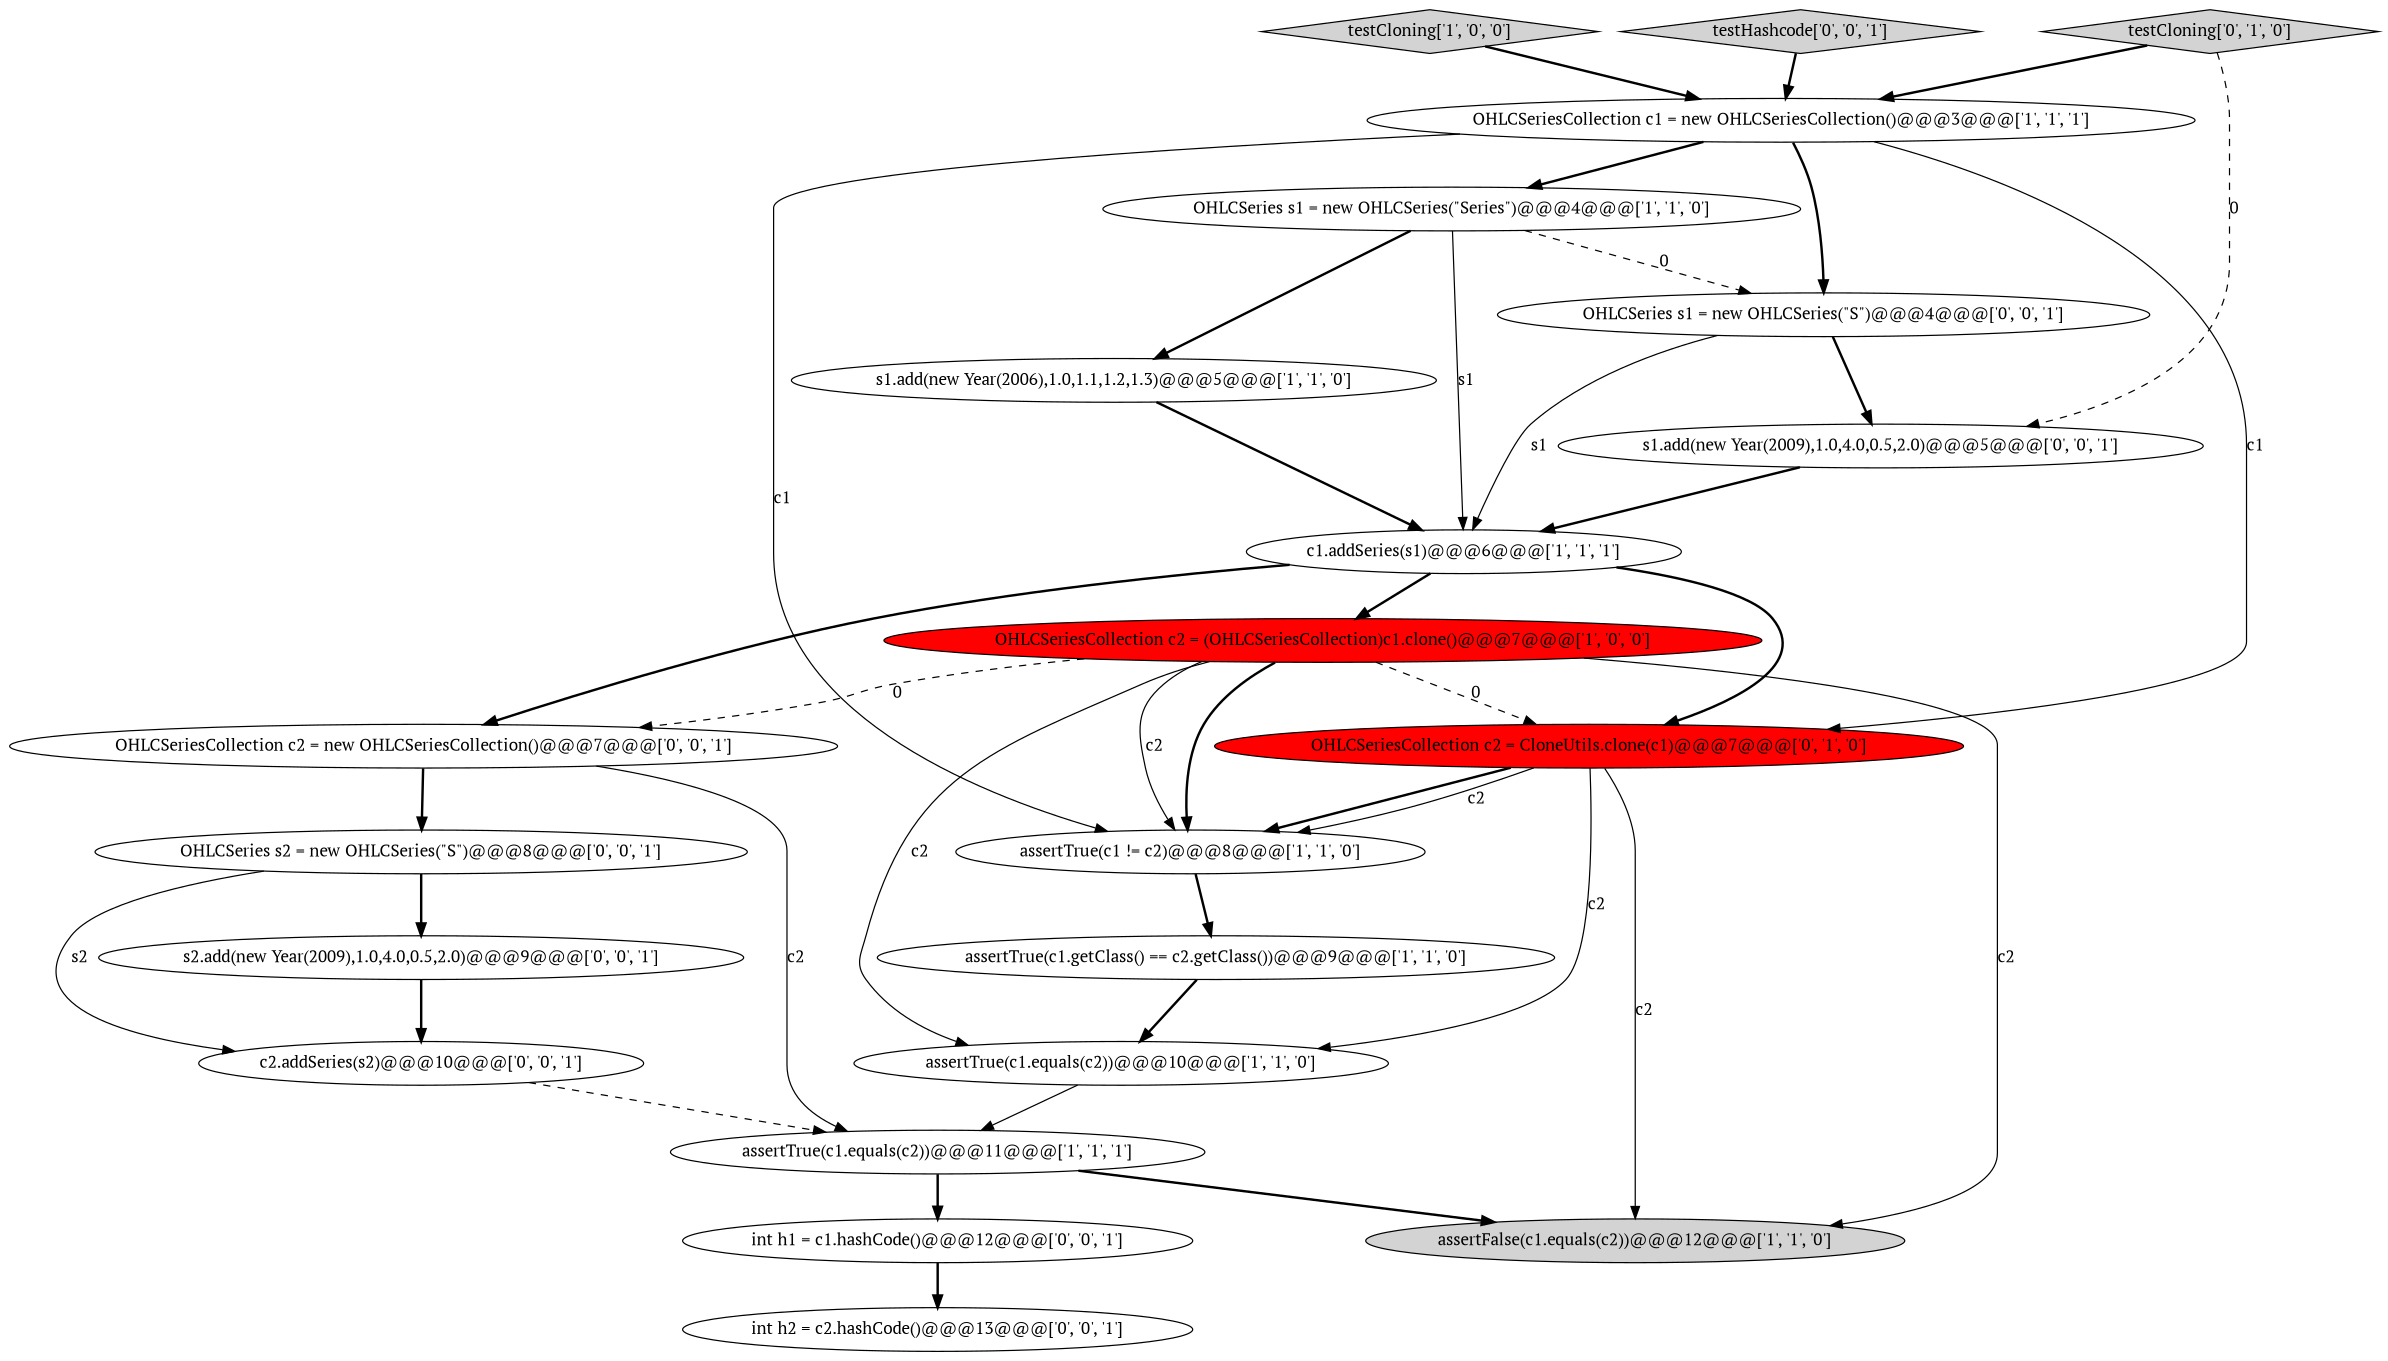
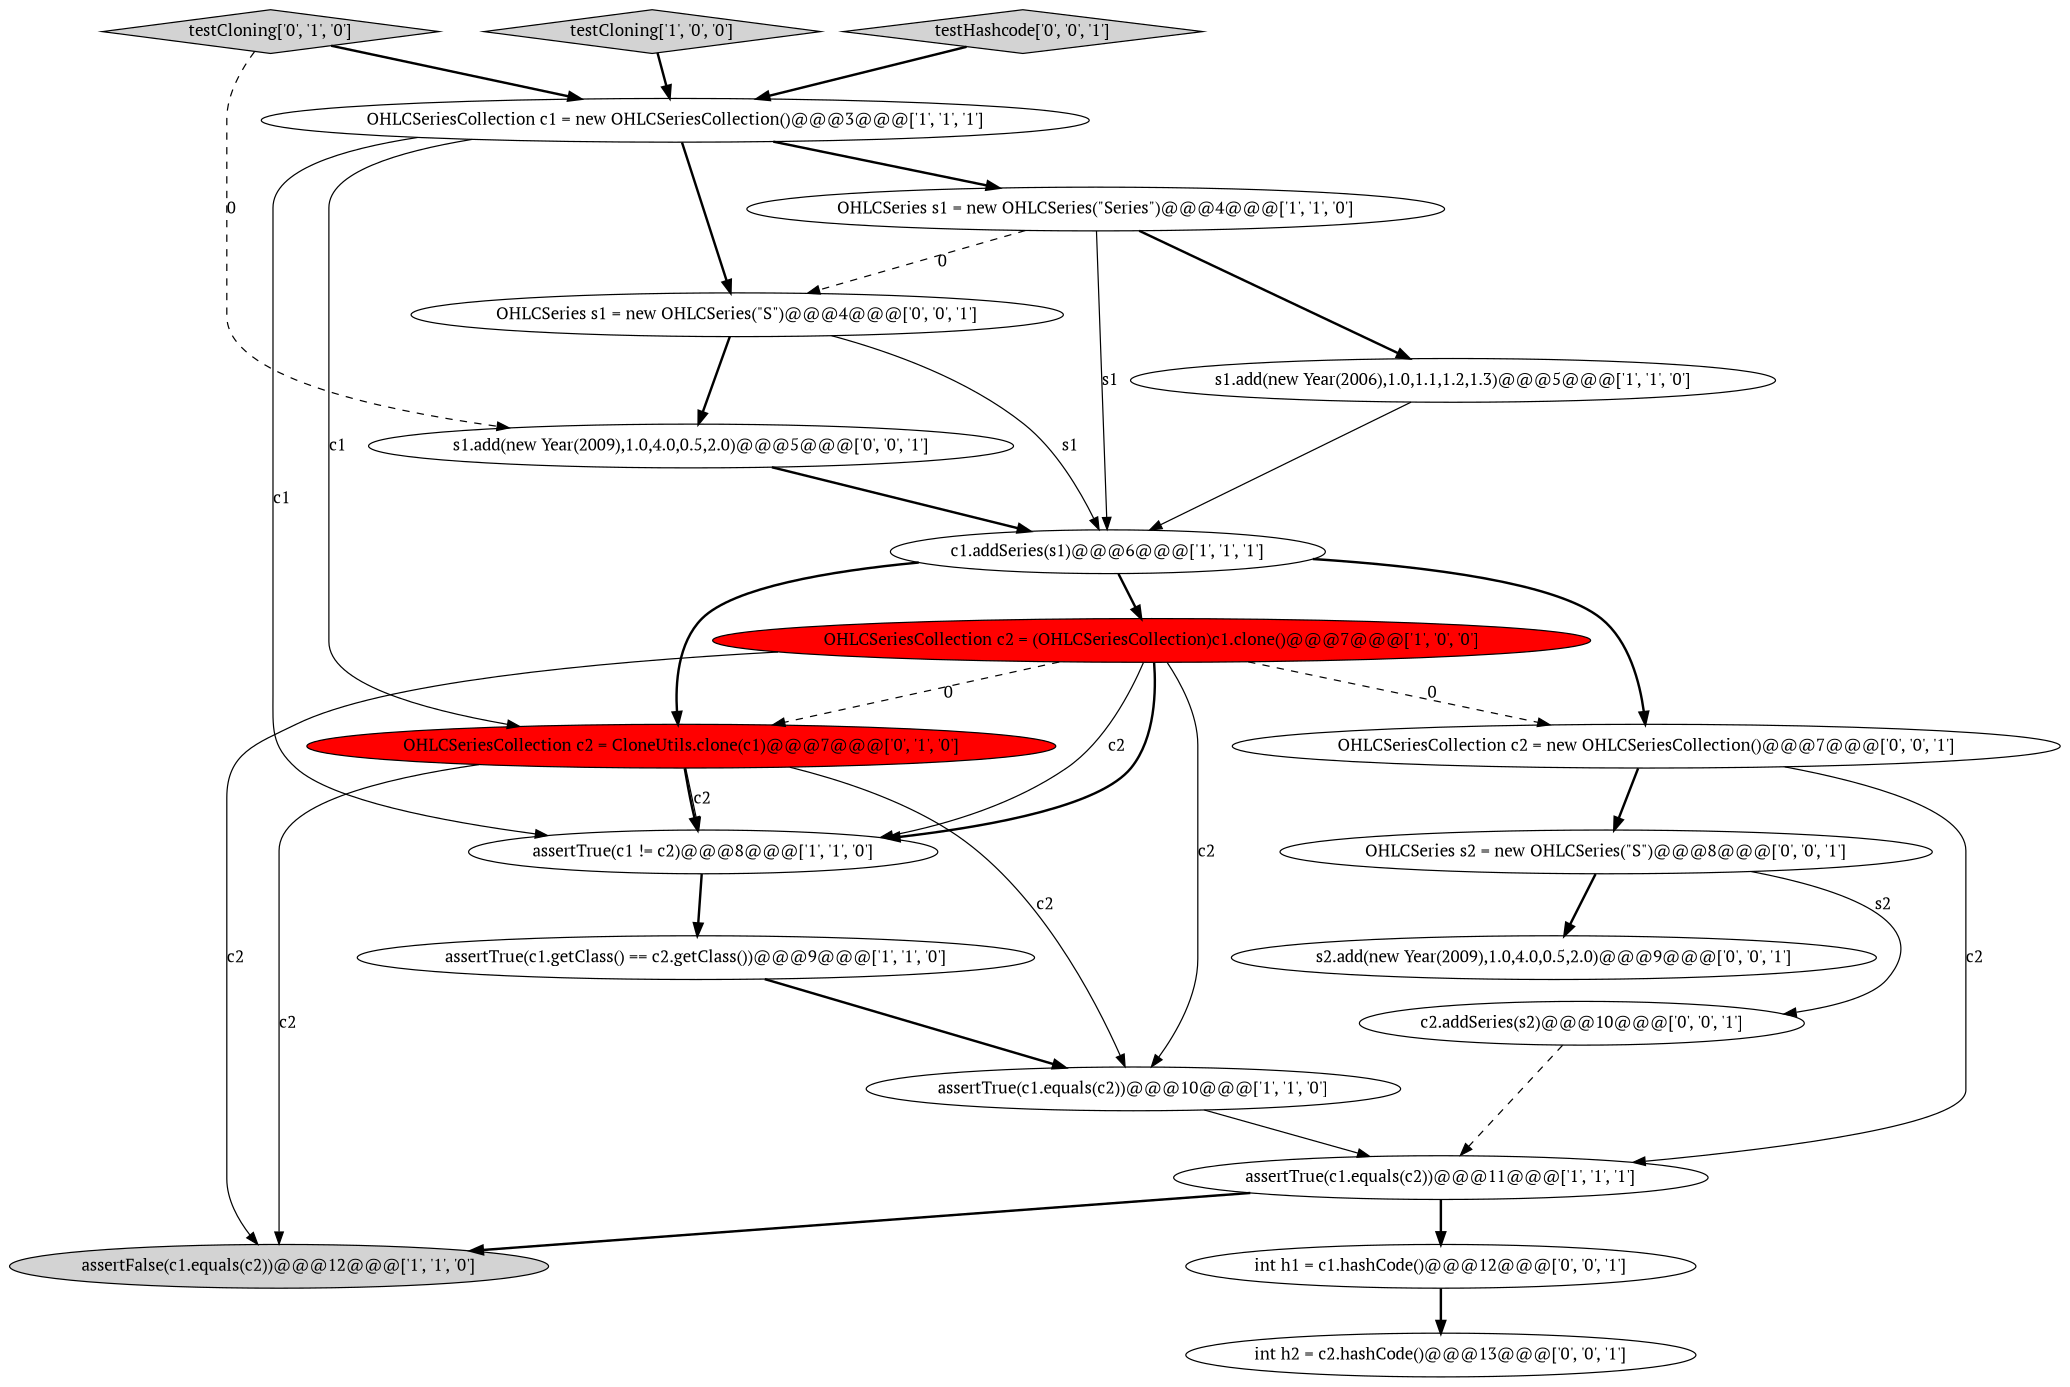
edge "s1.add(new Year(2006),1.0,1.1,1.2,1.3)@@@5@@@['1', '1', '0']" -> "c1.addSeries(s1)@@@6@@@['1', '1', '1']": style bold -> solid
edge "s2.add(new Year(2009),1.0,4.0,0.5,2.0)@@@9@@@['0', '0', '1']" -> "c2.addSeries(s2)@@@10@@@['0', '0', '1']": removed
